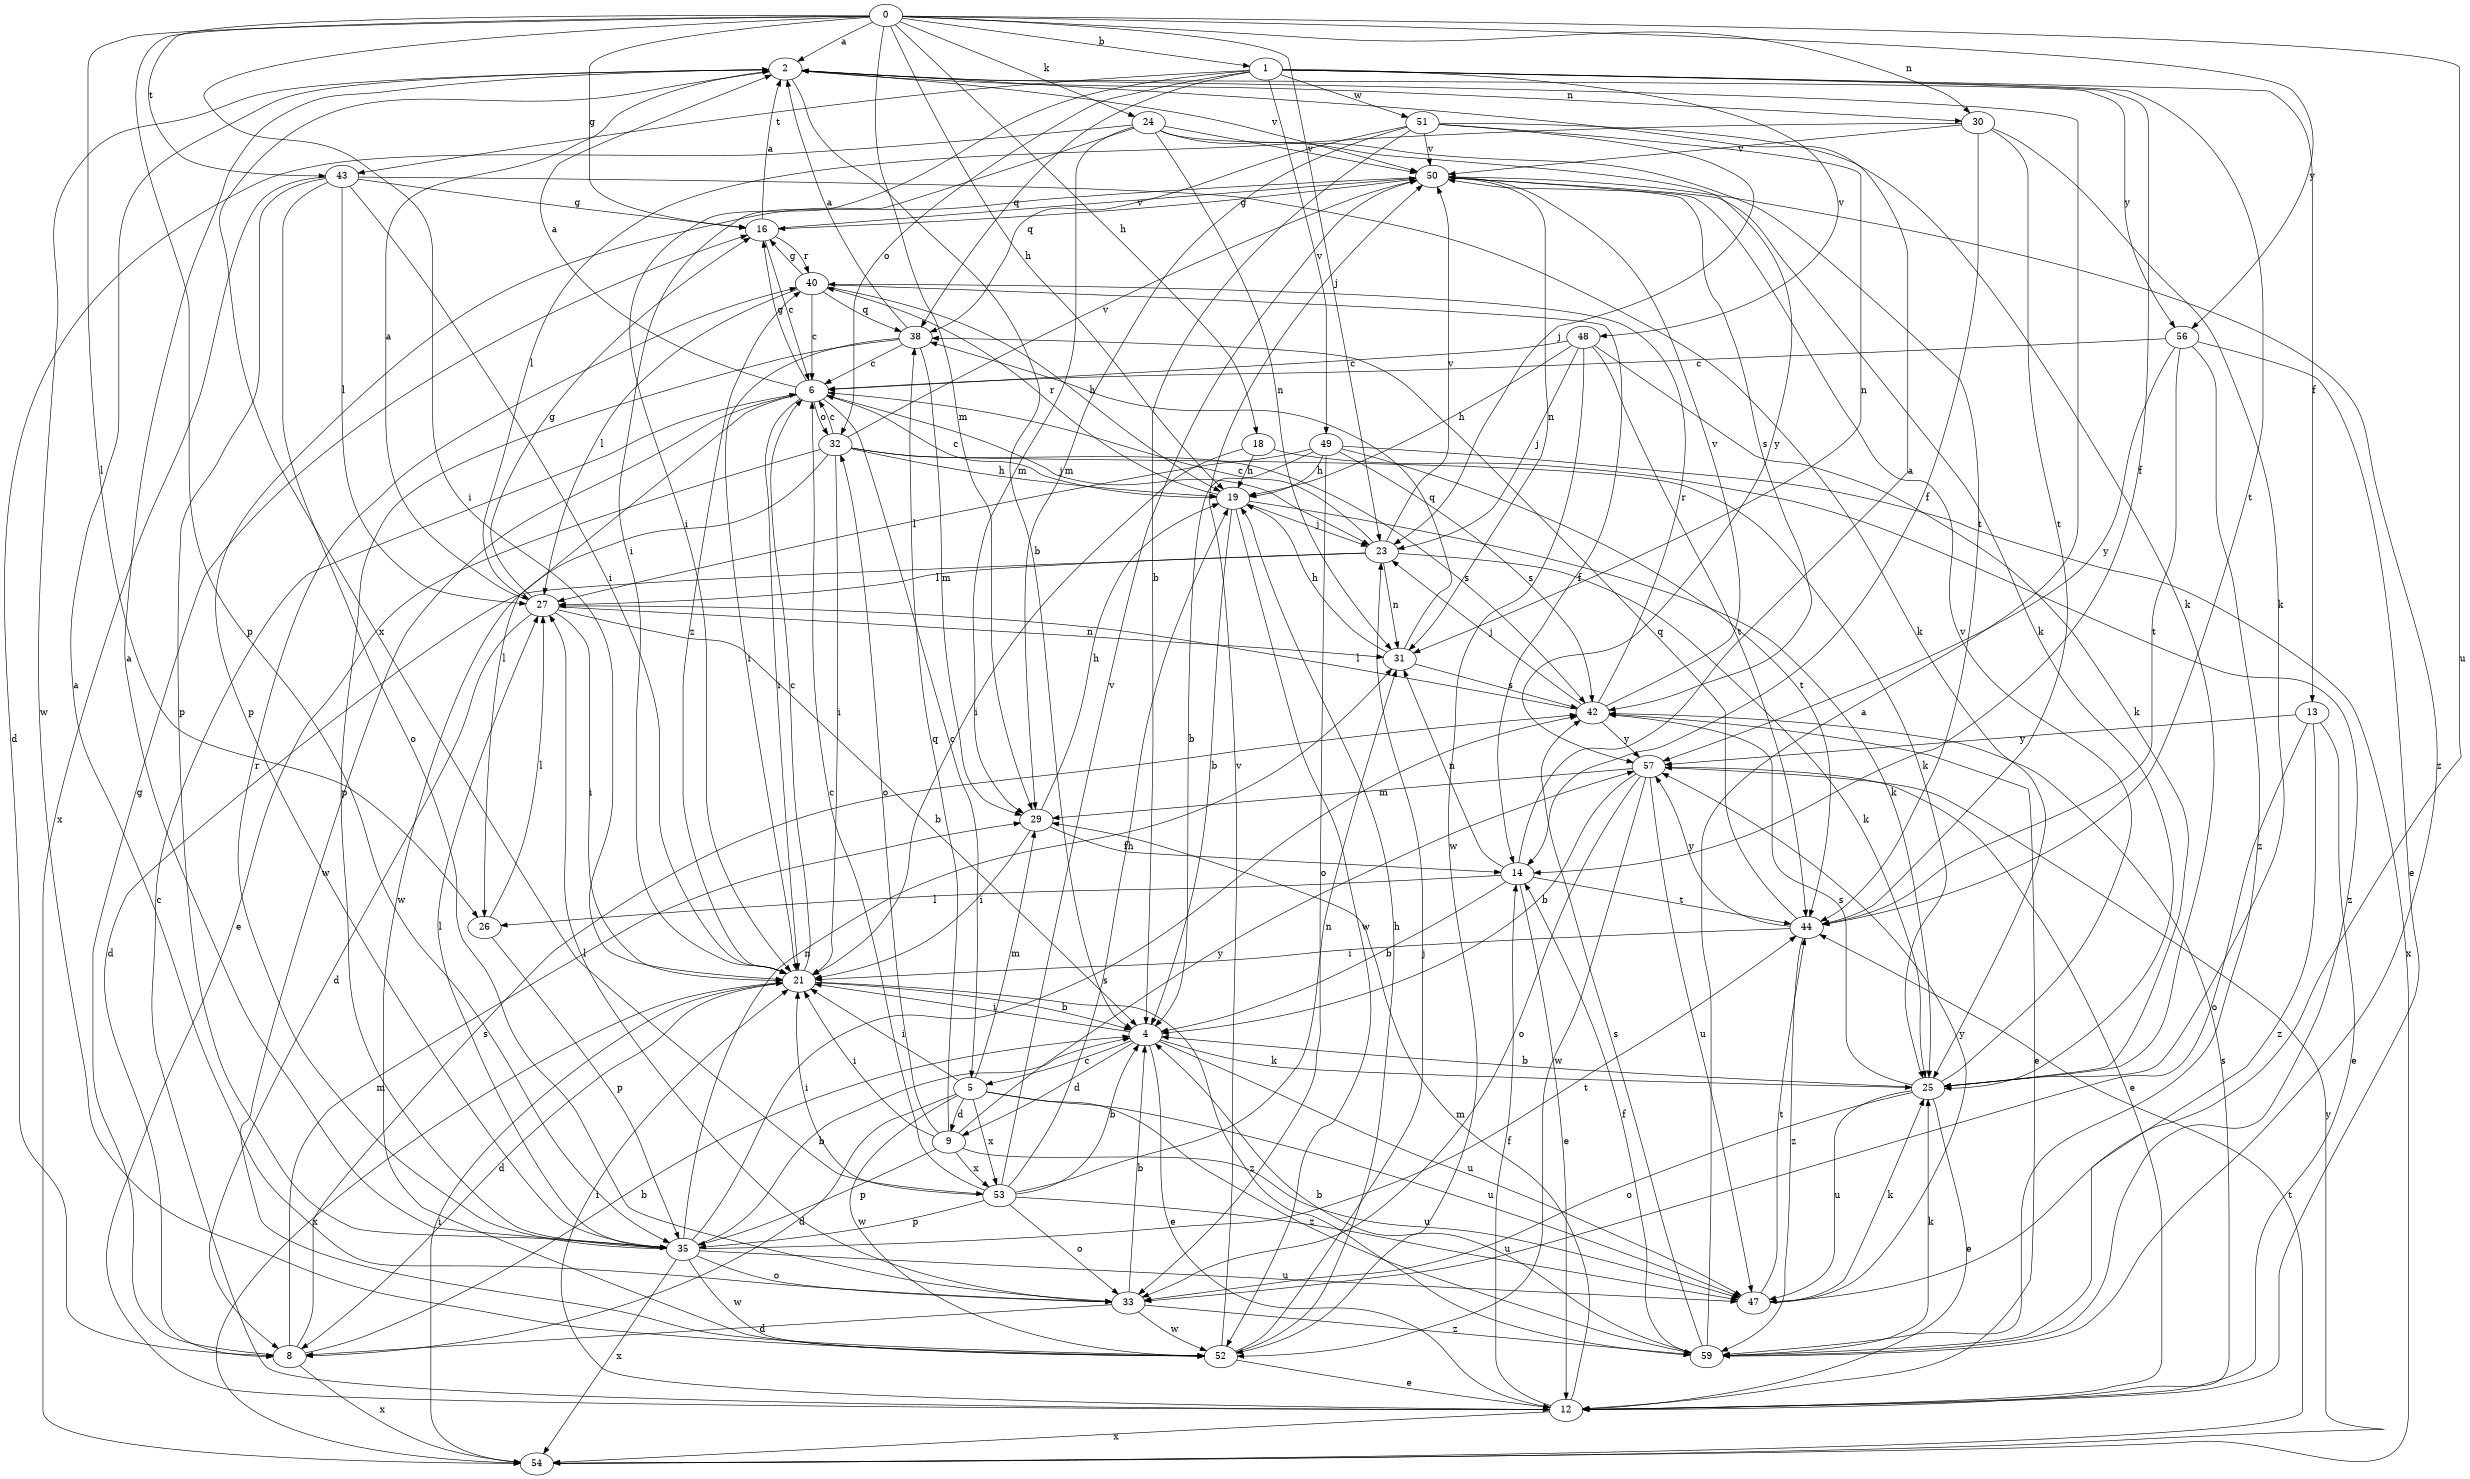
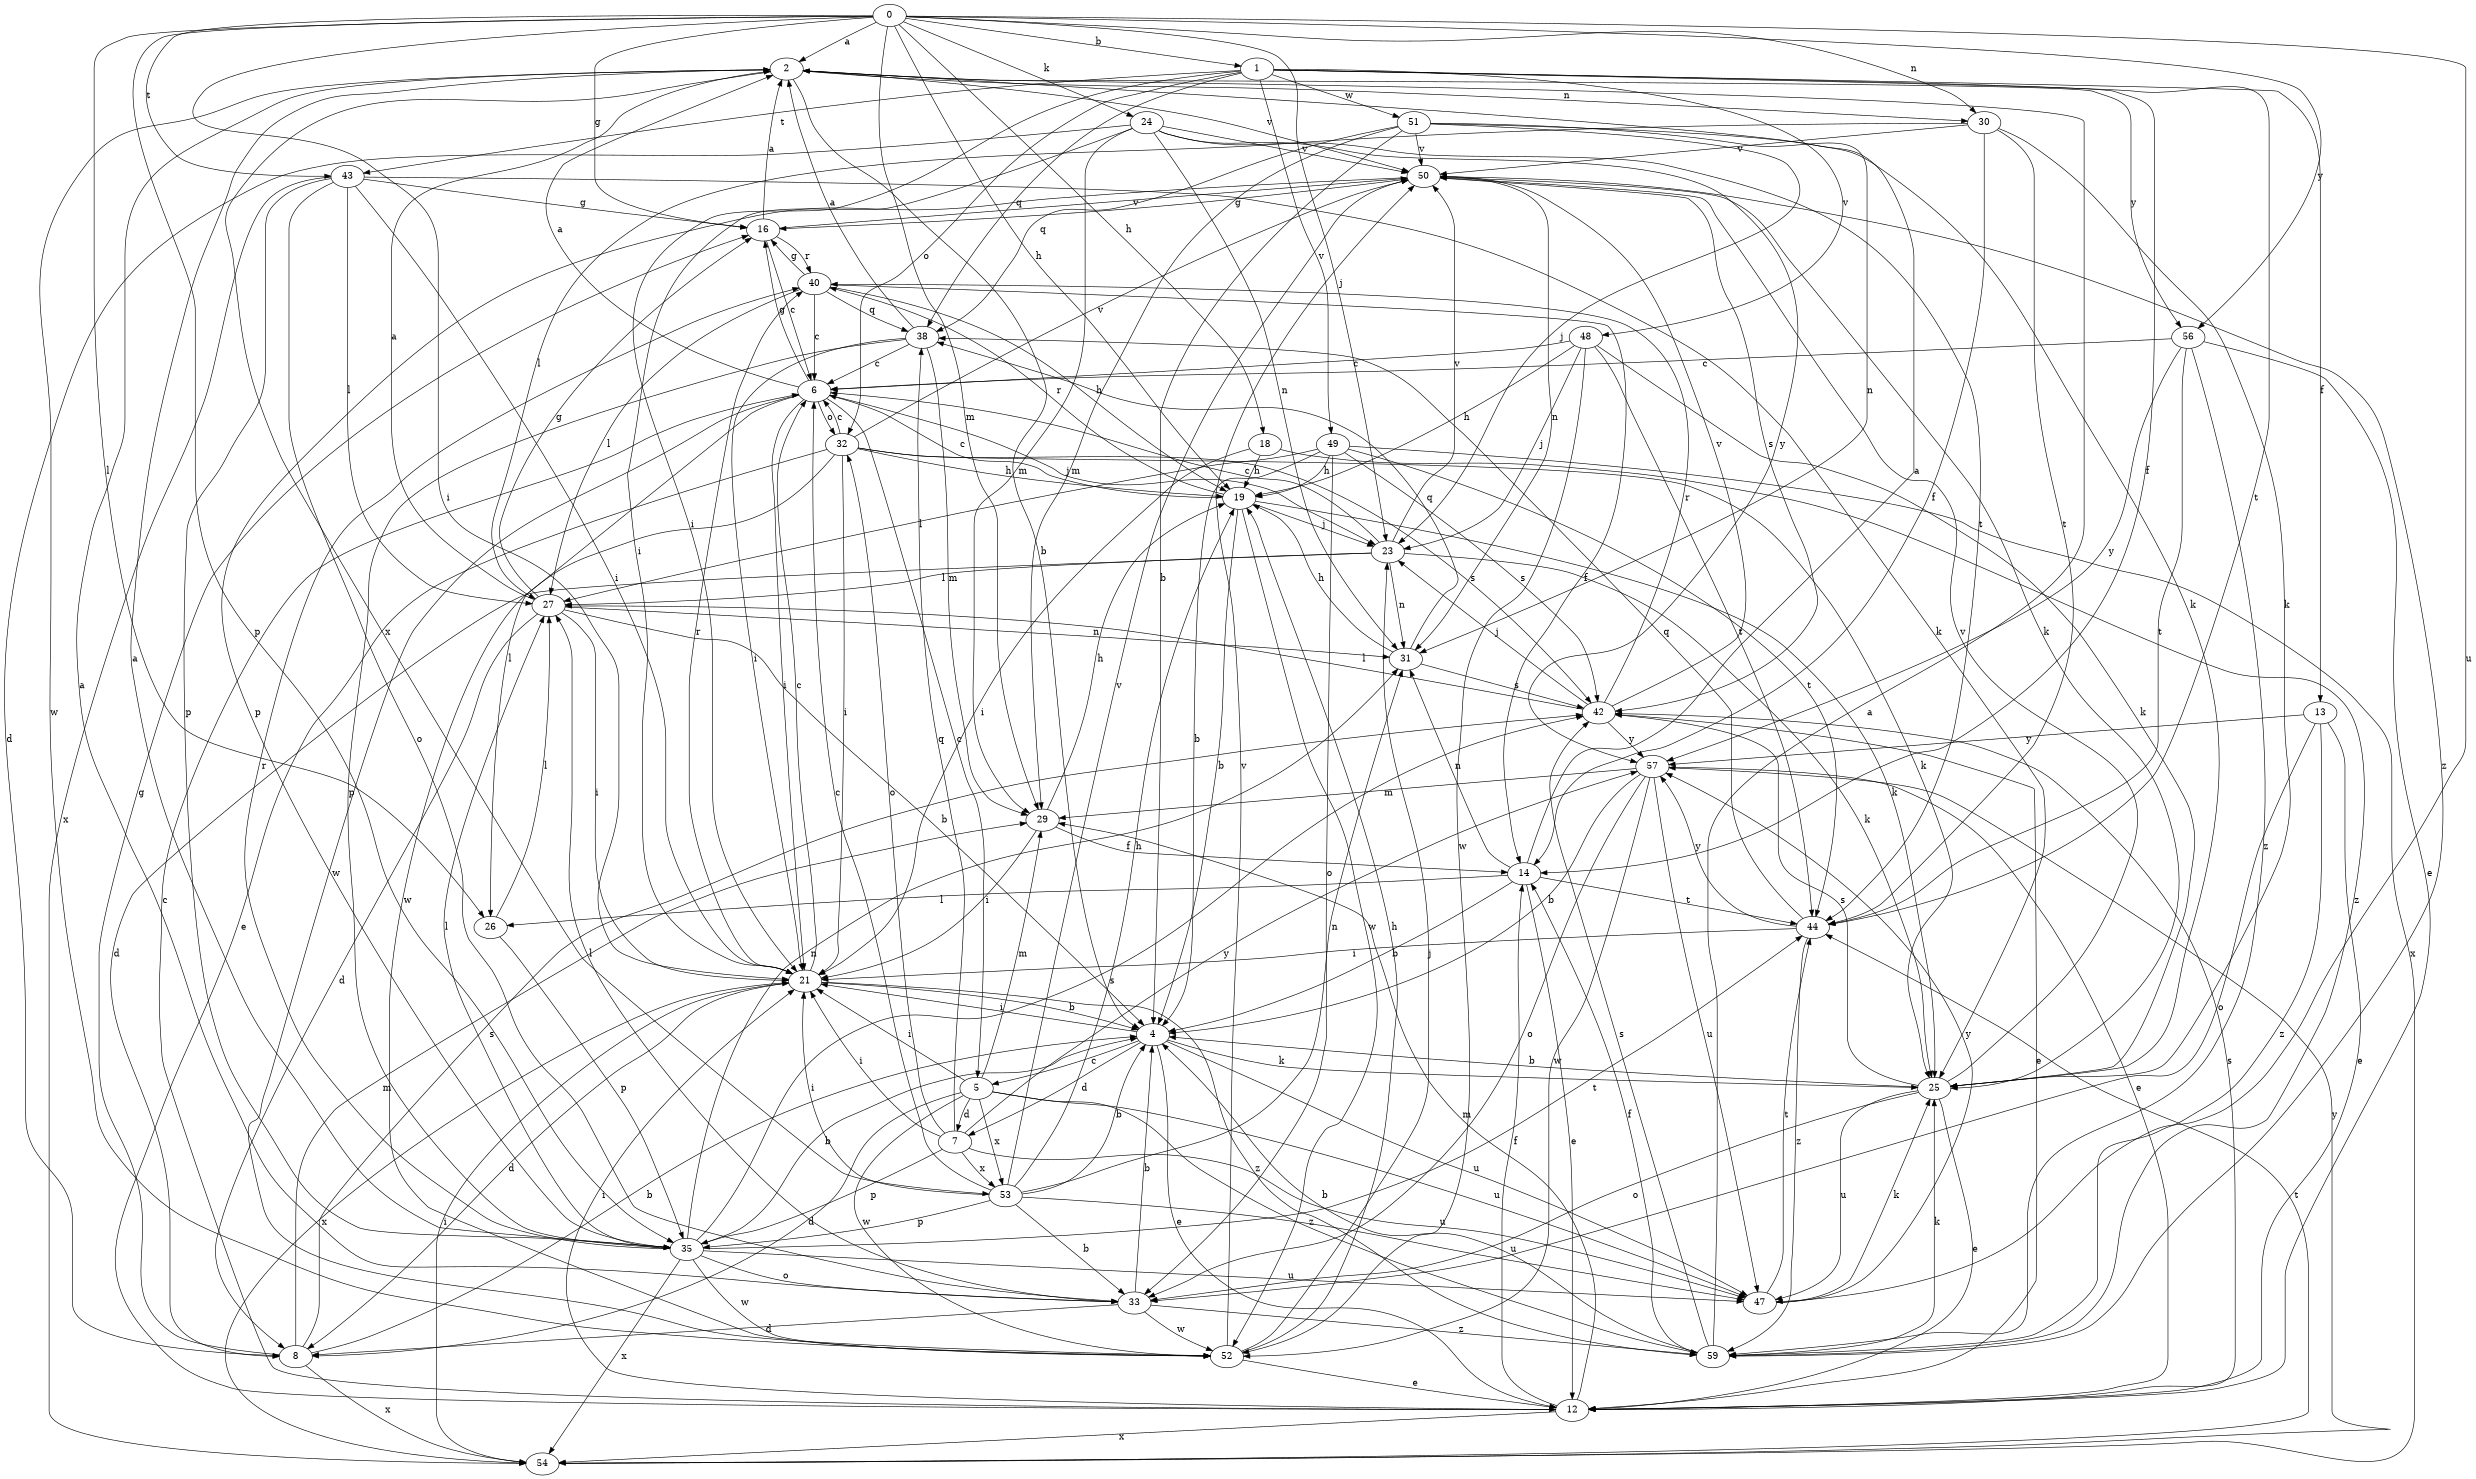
edge "21" -> "40": label "z" -> "r"
node "9": label "9" -> "7"
edge "53" -> "33": label "o" -> "b"
